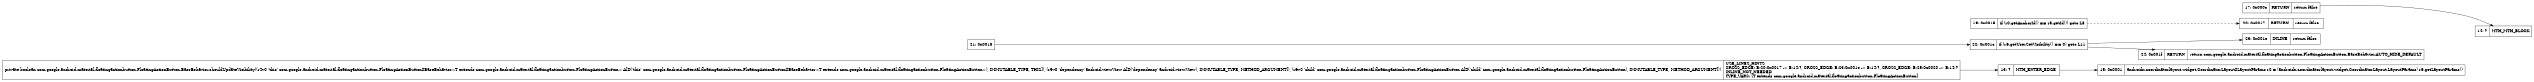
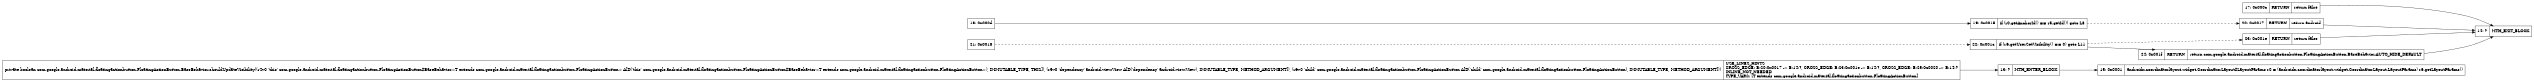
node "18: 0x000d": added
node "20: 0x0017": text "return false" -> "return android"
edge "20: 0x0017" -> "14: ?": added
node "14: ?": text "MTH_MTH_BLOCK" -> "MTH_EXIT_BLOCK"
edge "23: 0x001e" -> "14: ?": added
node "23: 0x001e": text "INLINE" -> "RETURN"
edge "22: 0x001c" -> "23: 0x001e": style solid -> dashed
edge "21: 0x0018" -> "22: 0x001c": style solid -> dashed
edge "24: 0x001f" -> "14: ?": added
node "13: ?": text "MTH_ENTER_EDGE" -> "MTH_ENTER_BLOCK"
